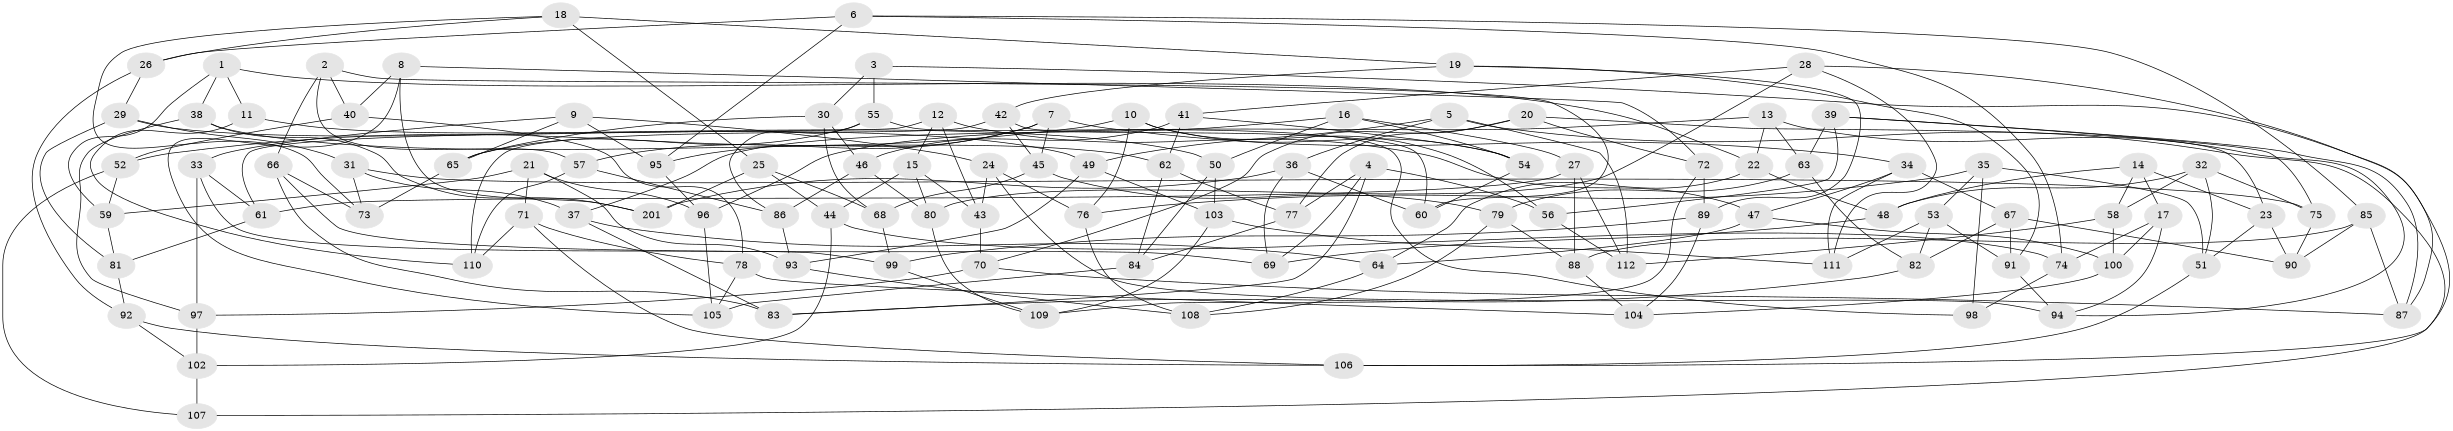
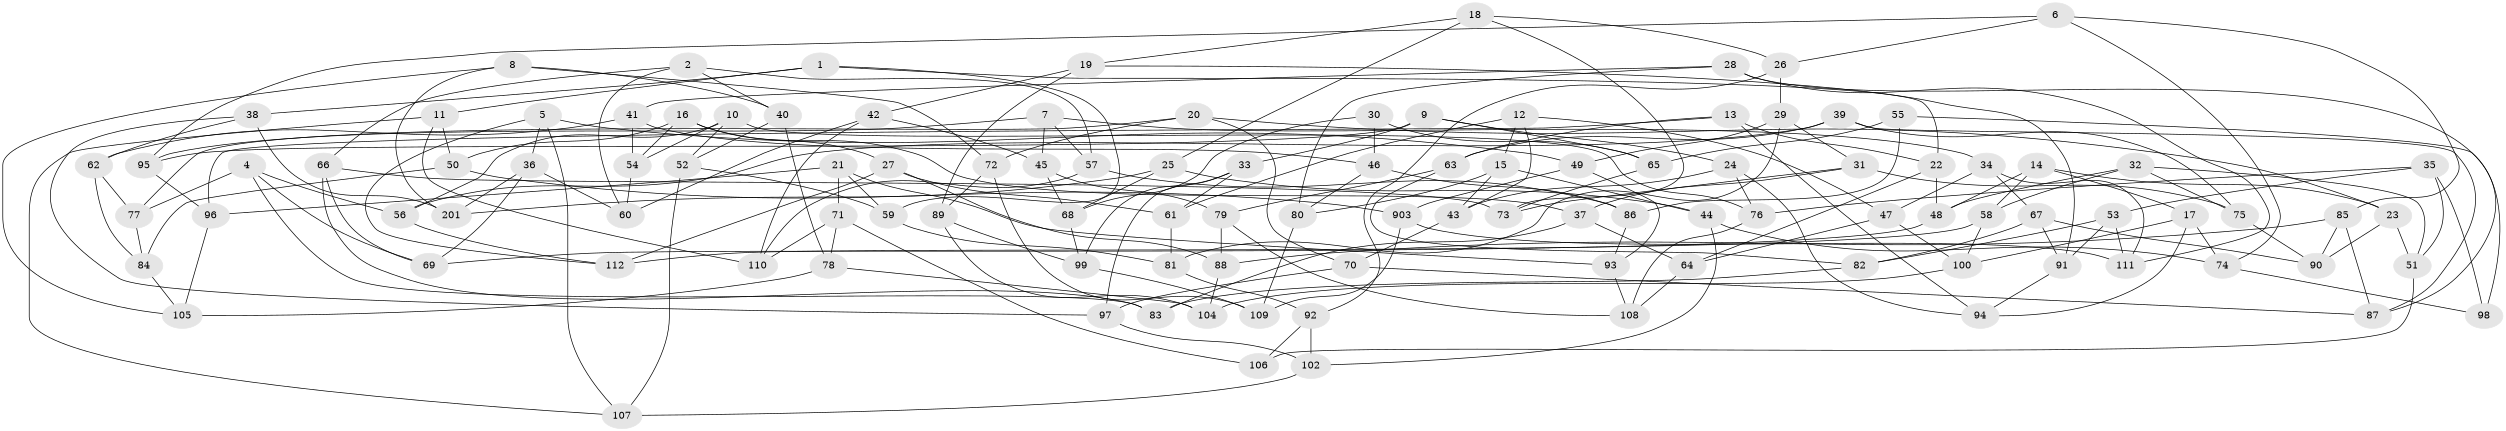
node "3": removed
node "103": label "103" -> "903"
edge "11" -- "107": added
